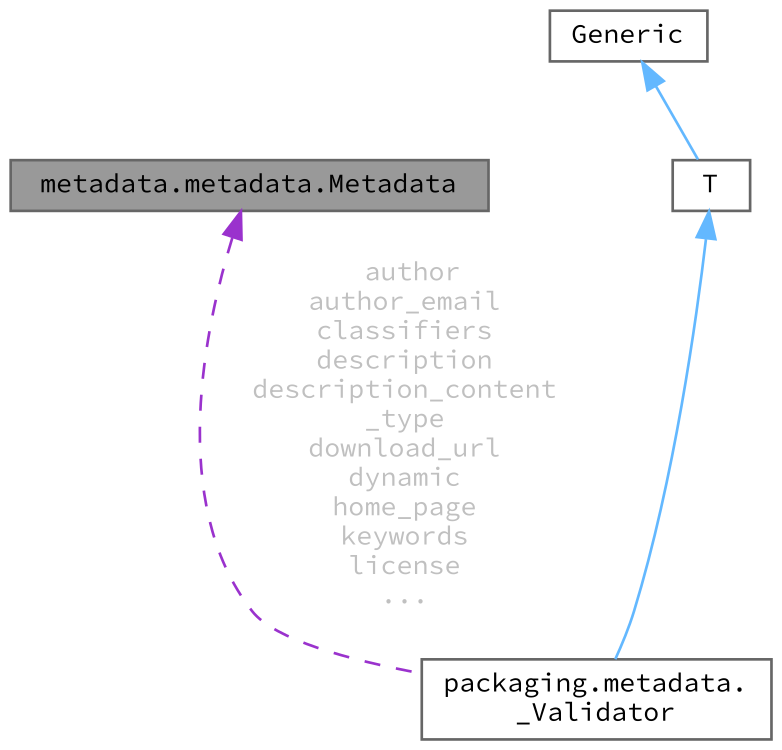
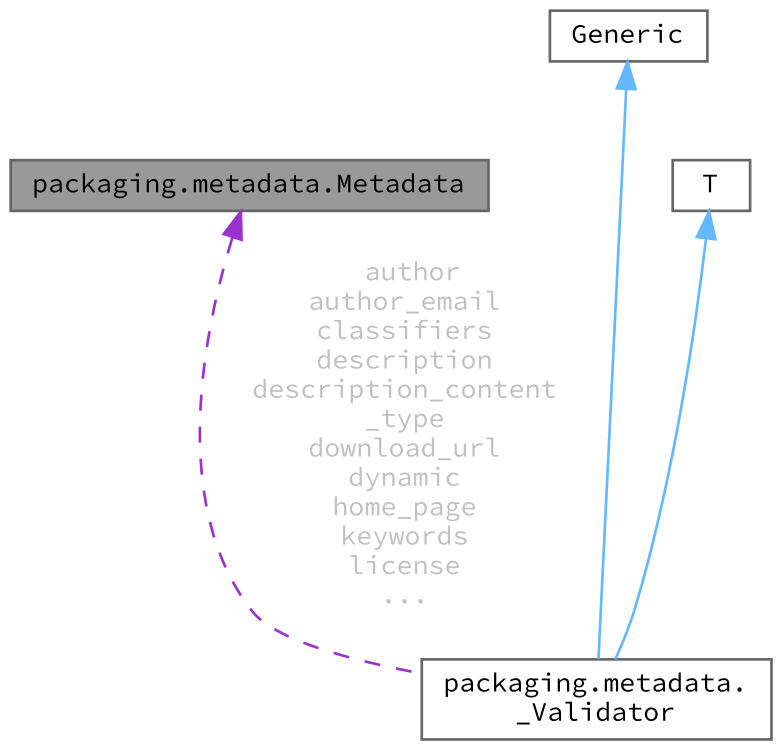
edge "T" -> "Generic": now "packaging.metadata. _Validator" -> "Generic"
node "metadata.metadata.Metadata": label "metadata.metadata.Metadata" -> "packaging.metadata.Metadata"
